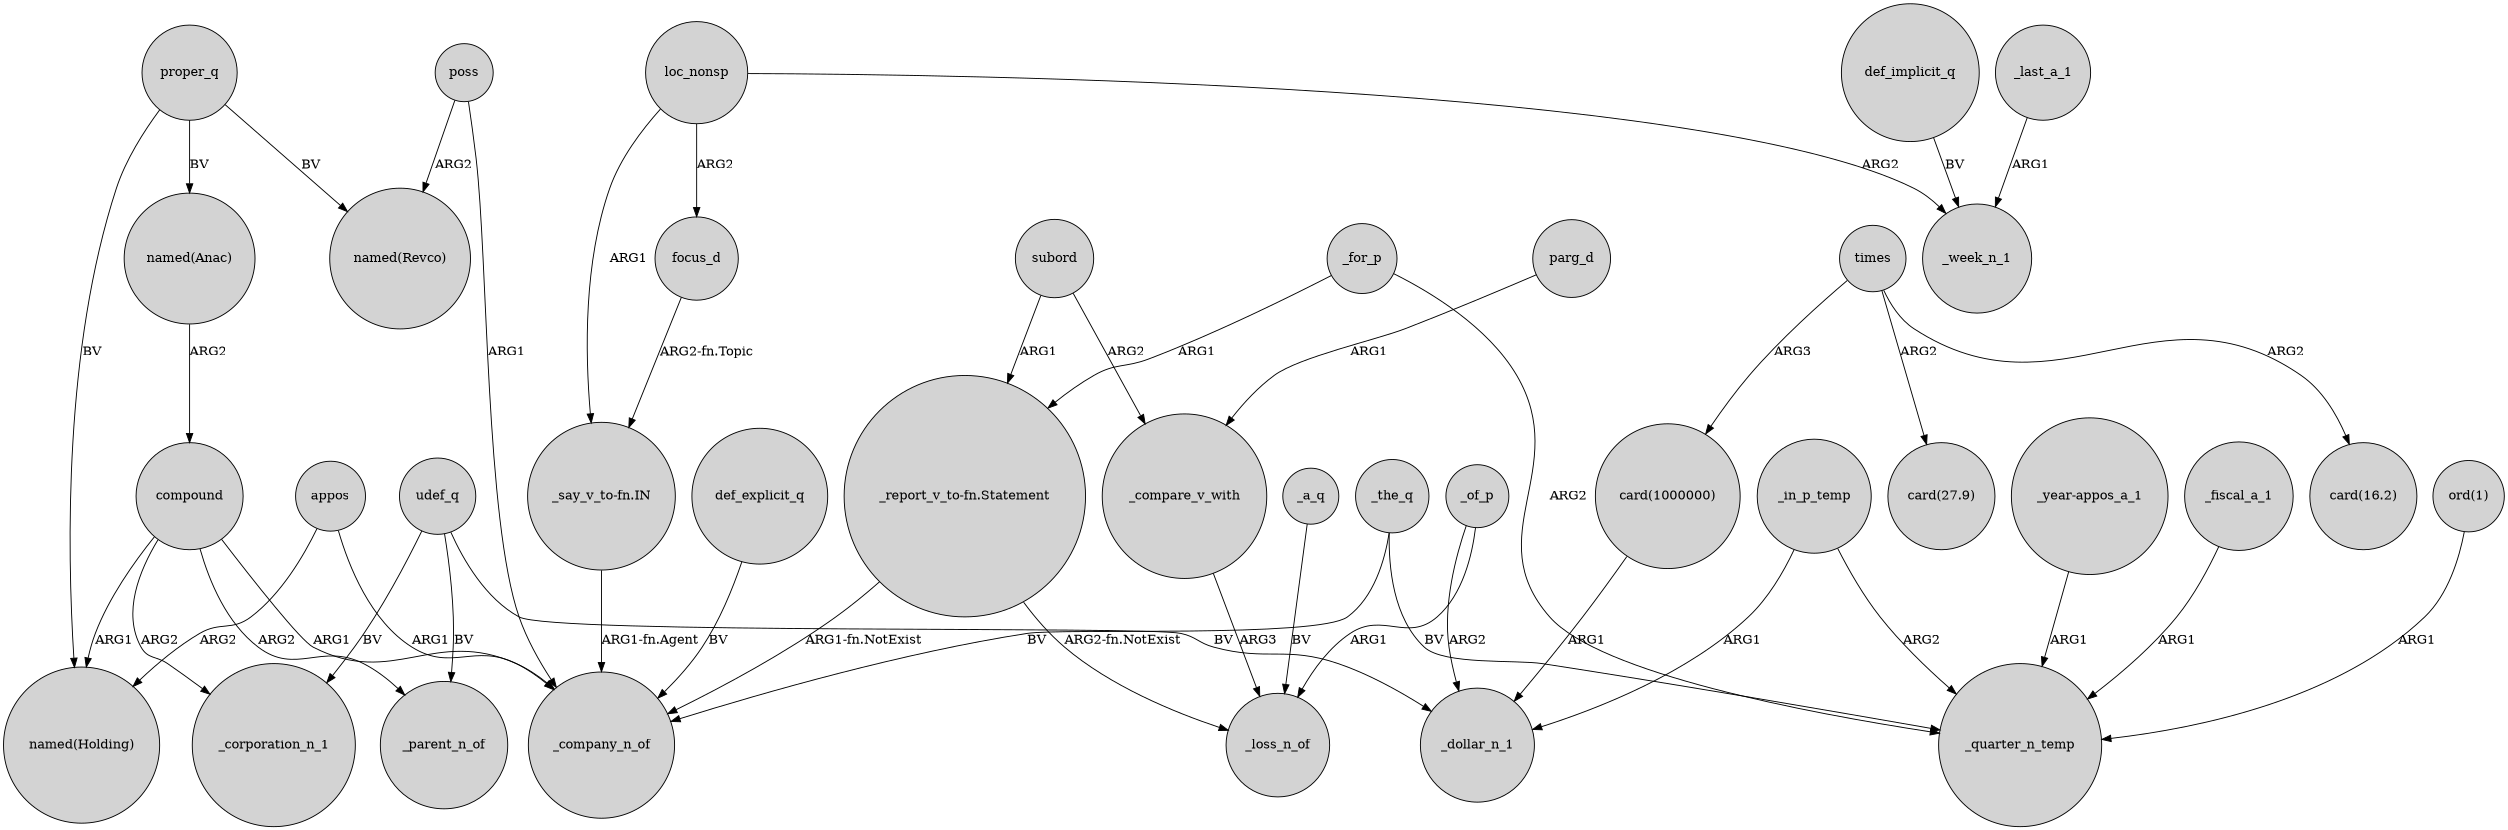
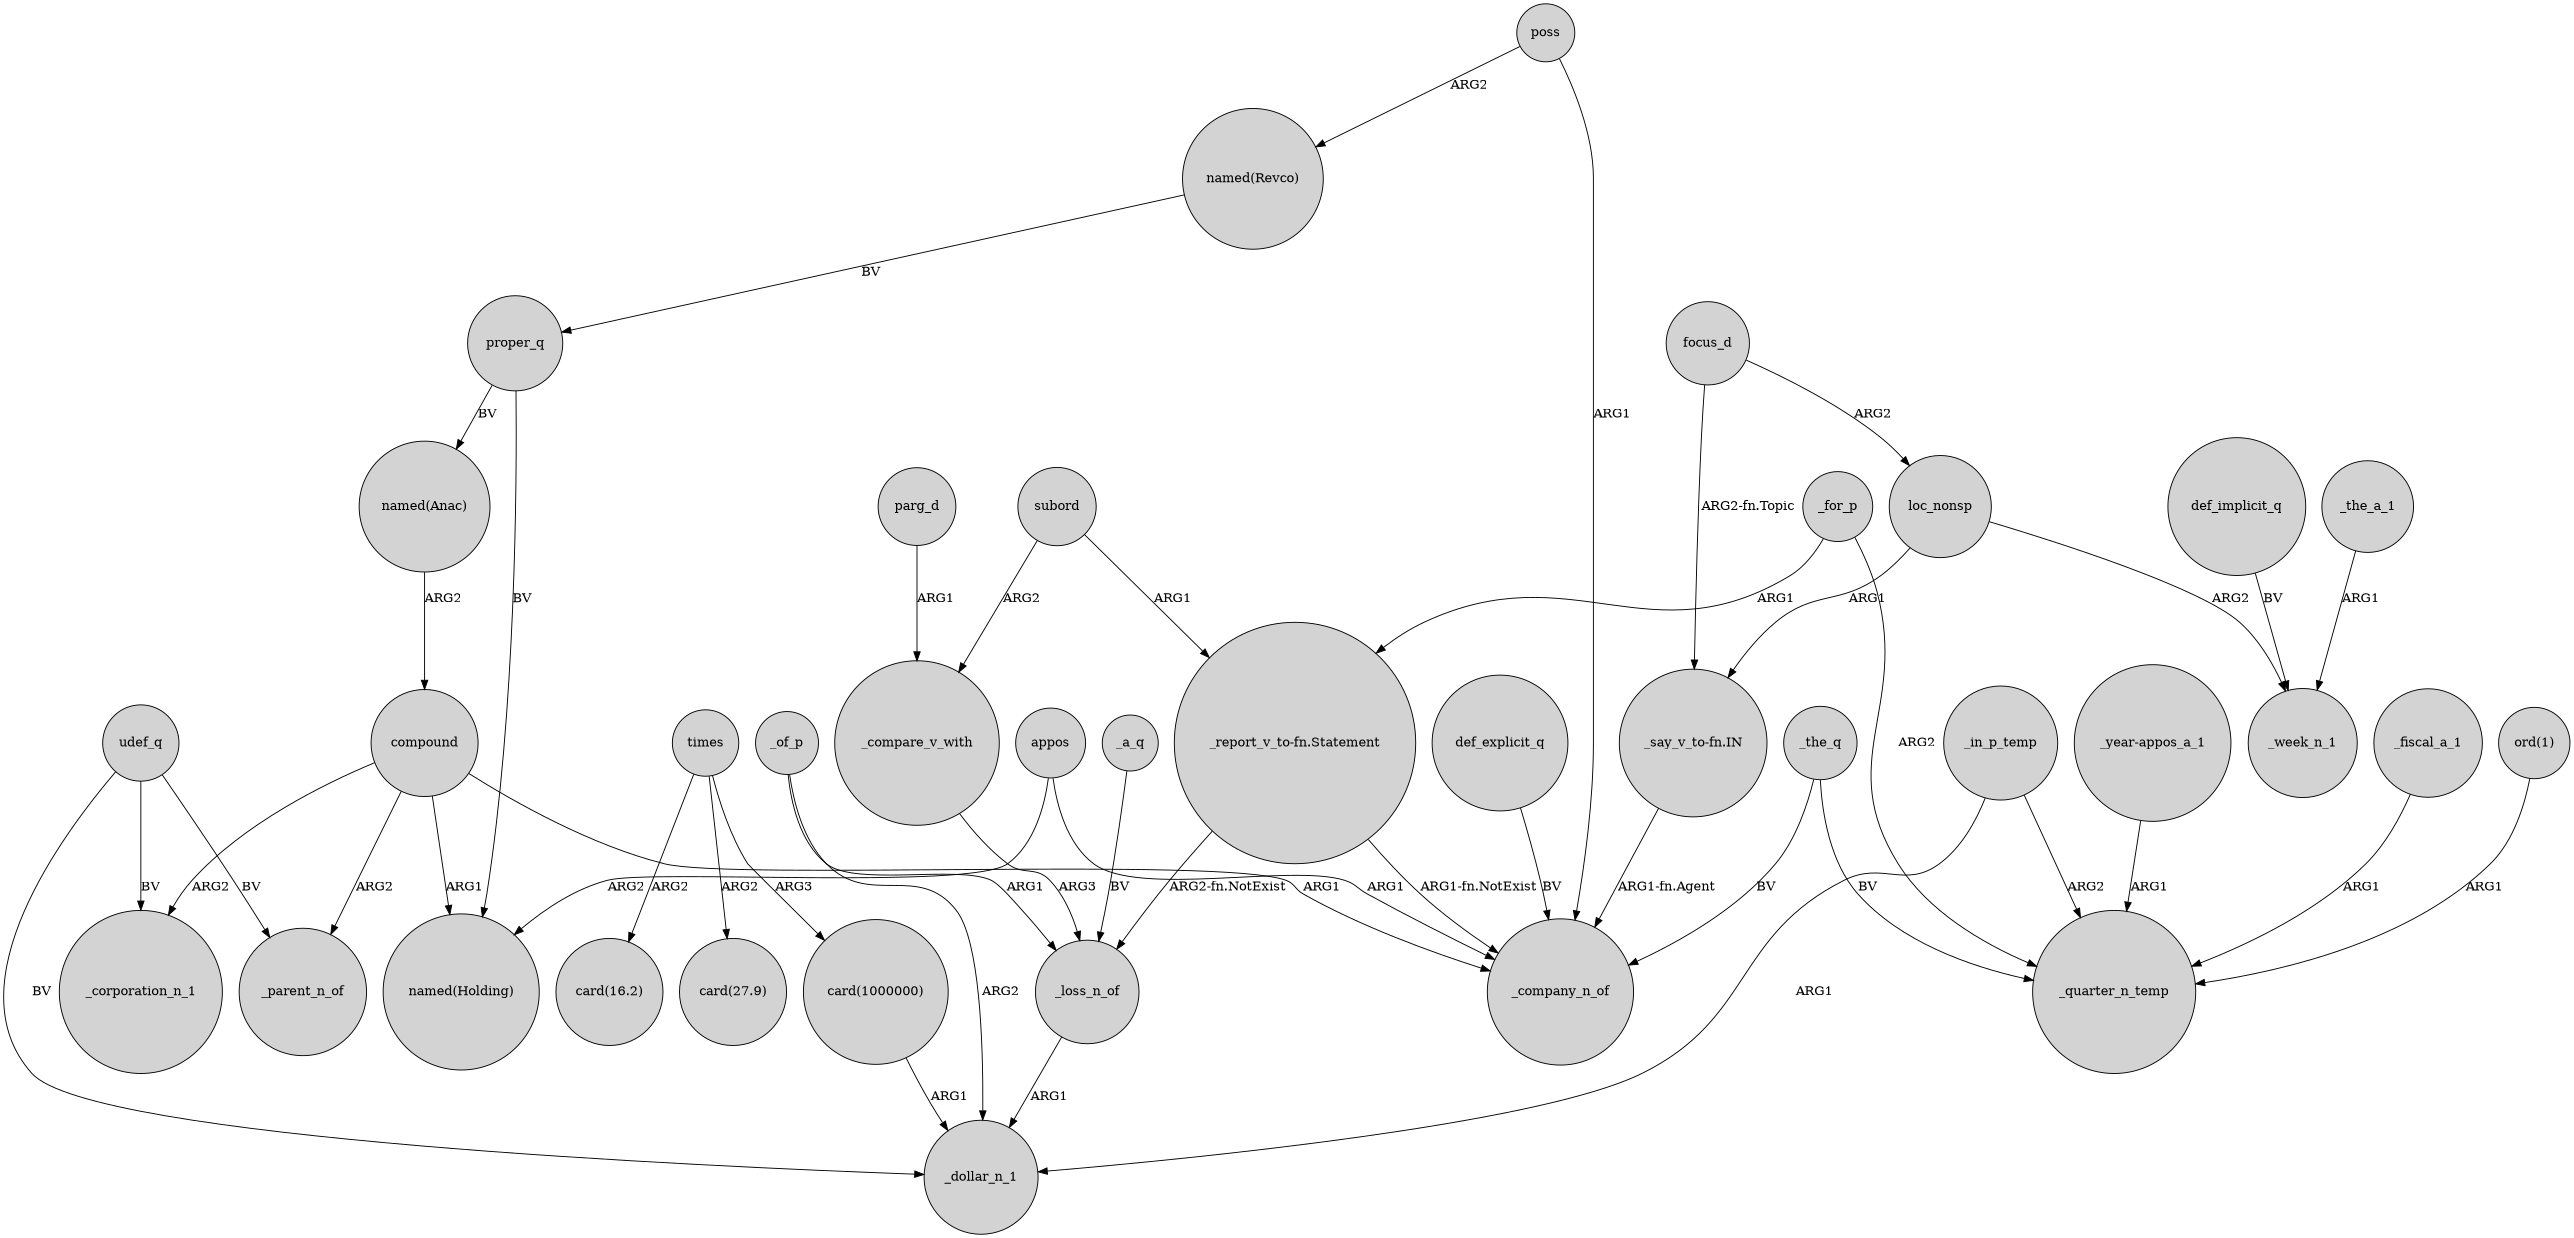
node "_last_a_1": label "_last_a_1" -> "_the_a_1"
edge "proper_q" -> "named(Revco)": reversed
edge "loc_nonsp" -> "focus_d": reversed
edge "_loss_n_of" -> "_dollar_n_1": added, label "ARG1"
